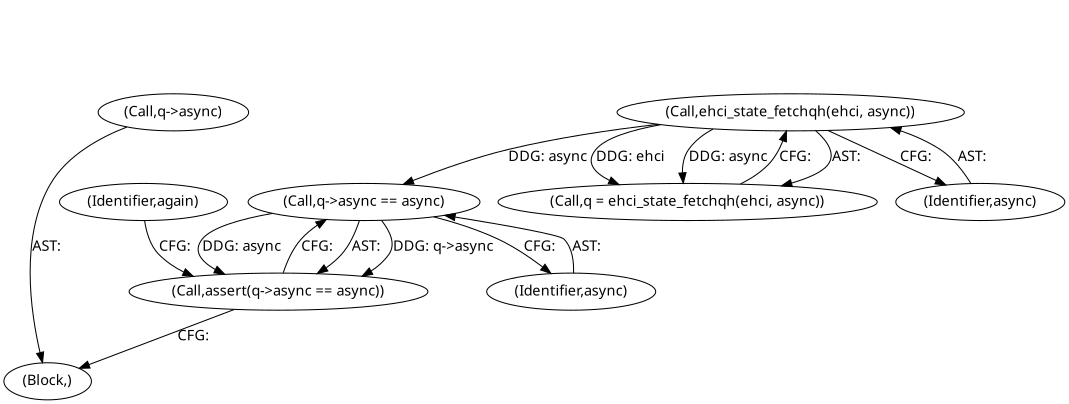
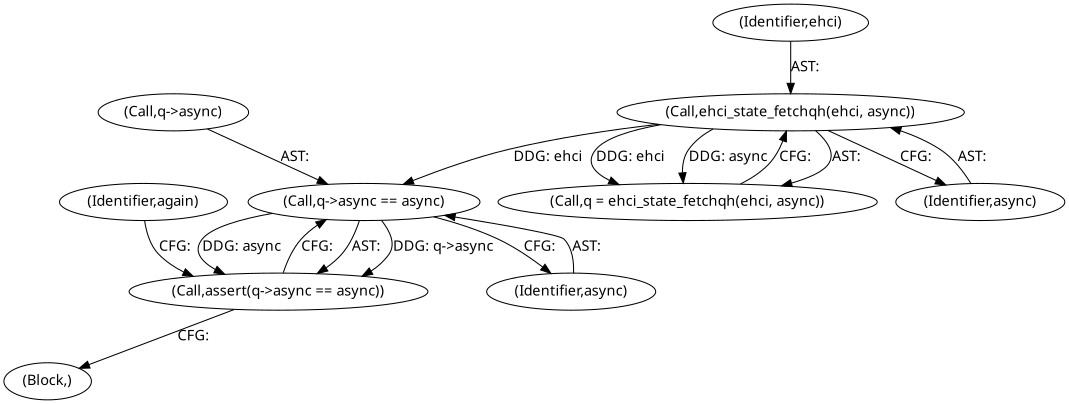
node "(Identifier,ehci)": added
edge "(Call,ehci_state_fetchqh(ehci, async))" -> "(Call,q->async == async)": label "DDG: async" -> "DDG: ehci"
edge "(Call,q->async)" -> "(Block,)": now "(Call,q->async)" -> "(Call,q->async == async)"
